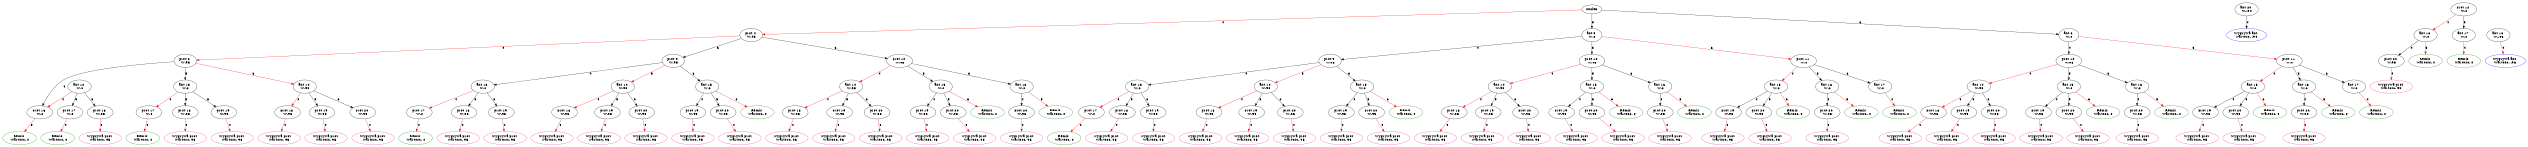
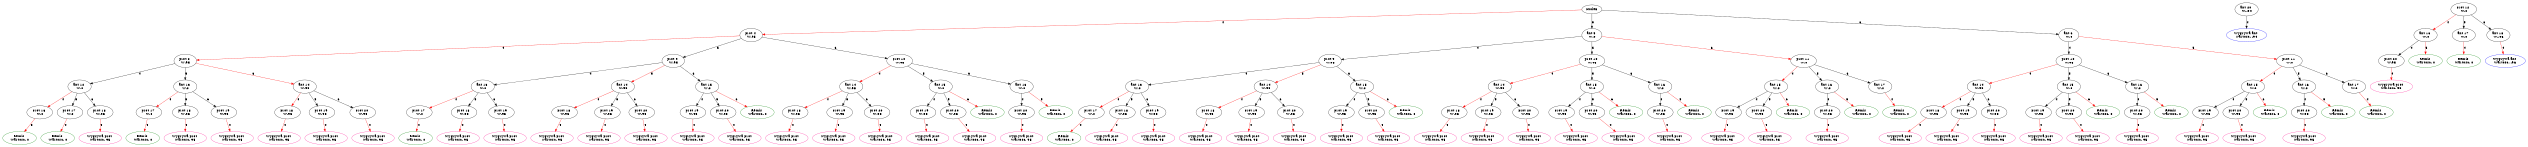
edge "prot 12 W:0" -> "ant 18 W:-96": added, label "6"
edge "prot 8 W:95" -> "prot 16 W:0": now "prot 8 W:95" -> "ant 12 W:0"
